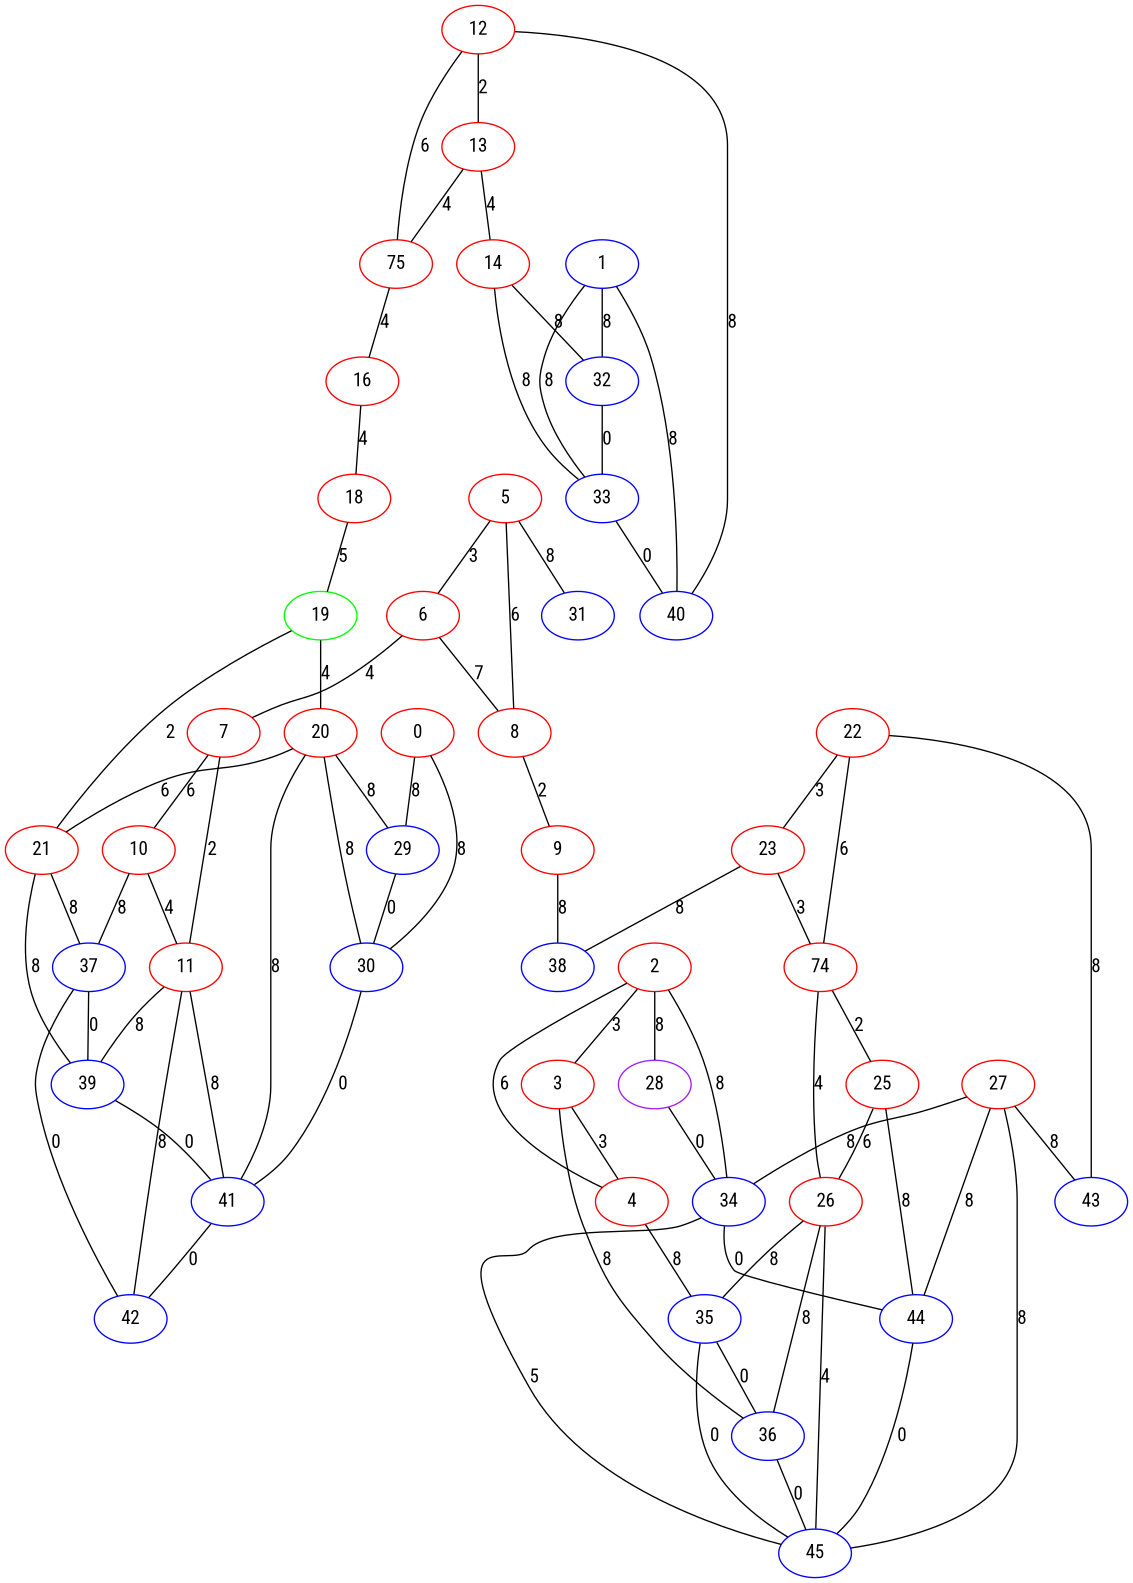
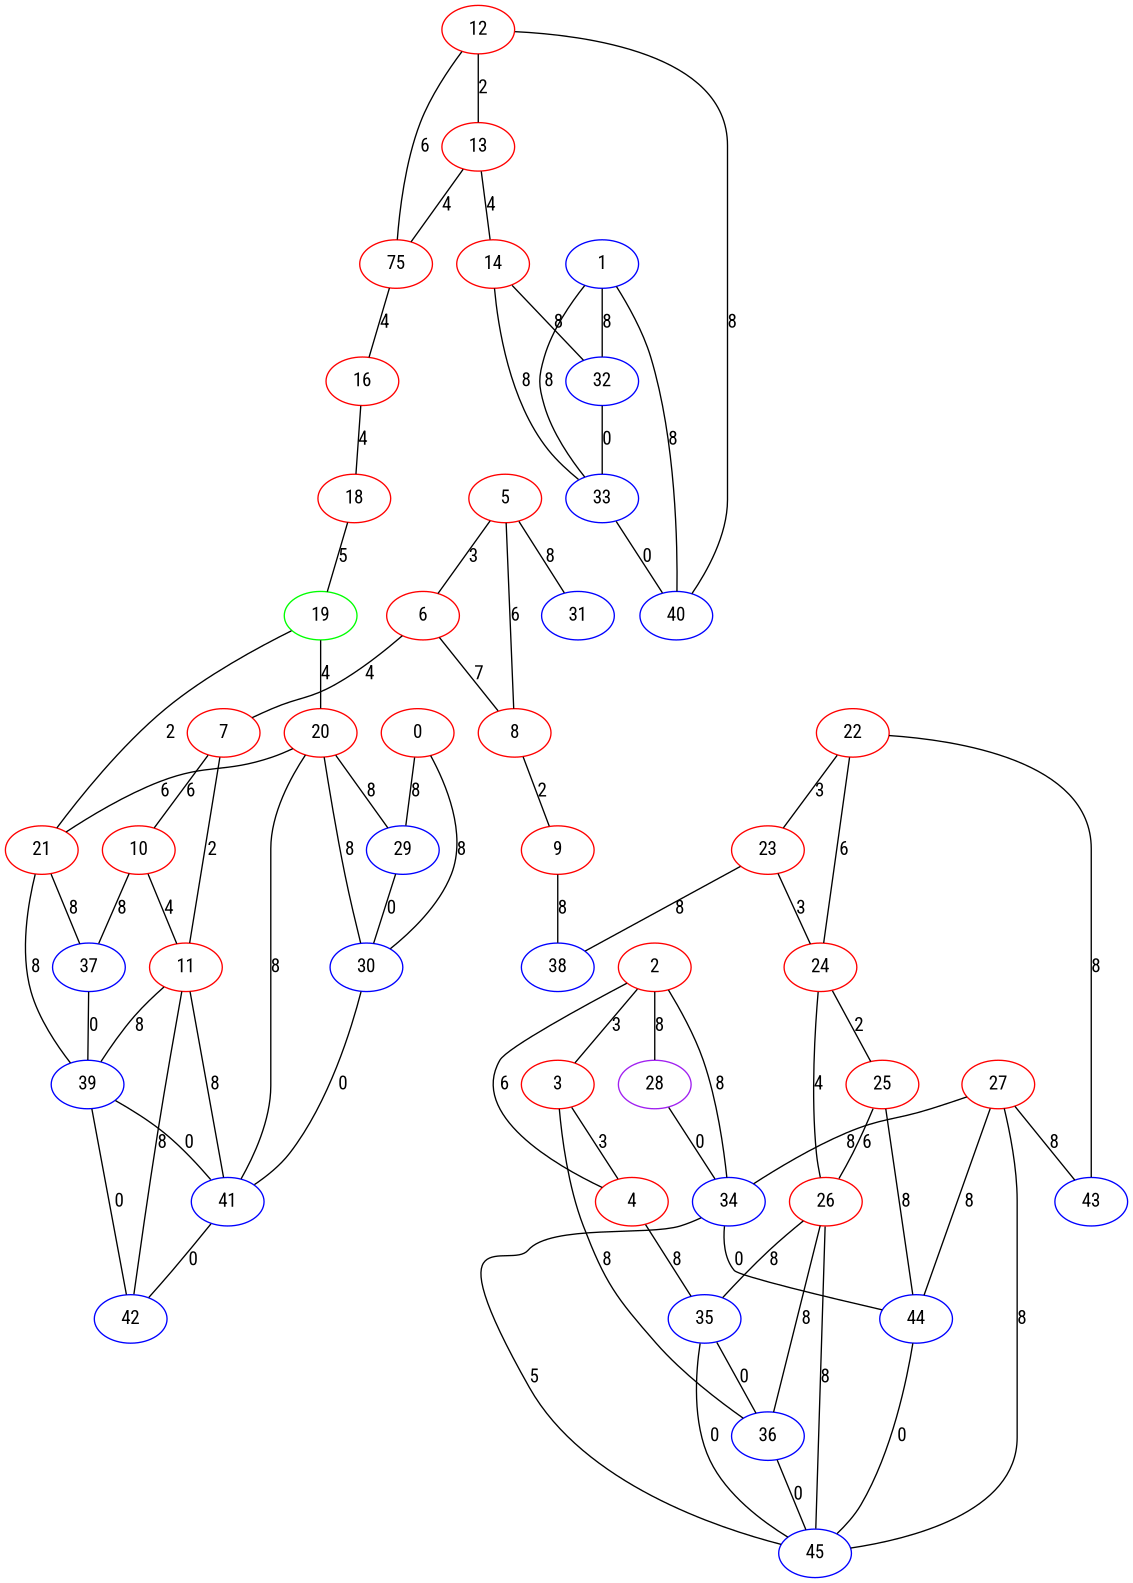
node "74": label "74" -> "24"
edge "37" -- "42": now "39" -- "42"
edge "26" -- "45": label "4" -> "8"
